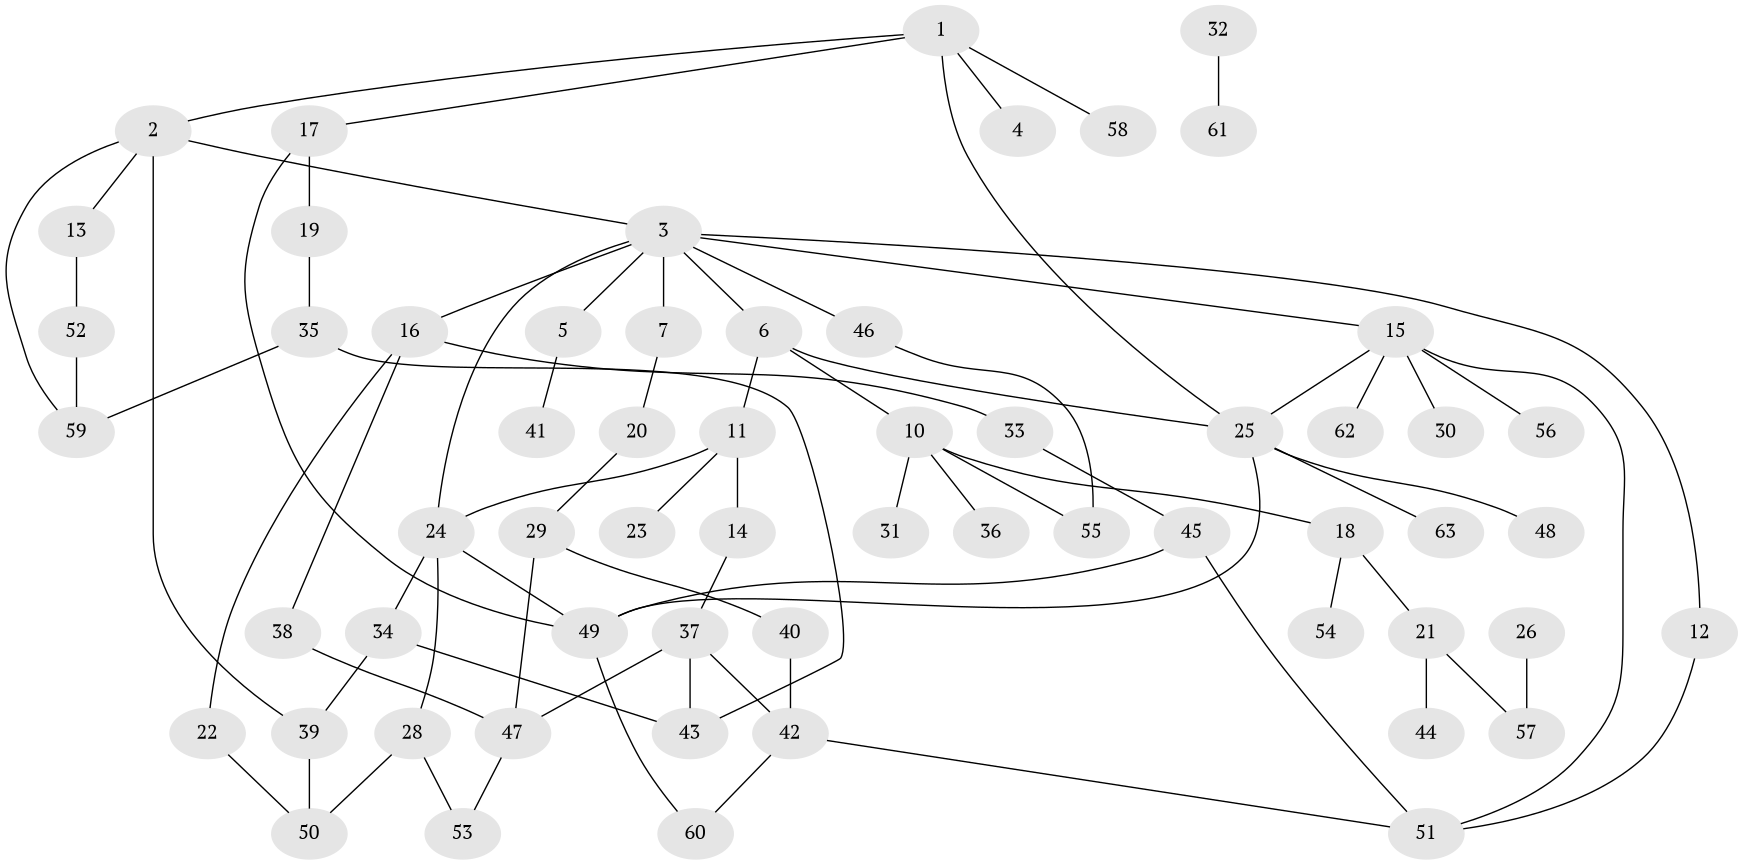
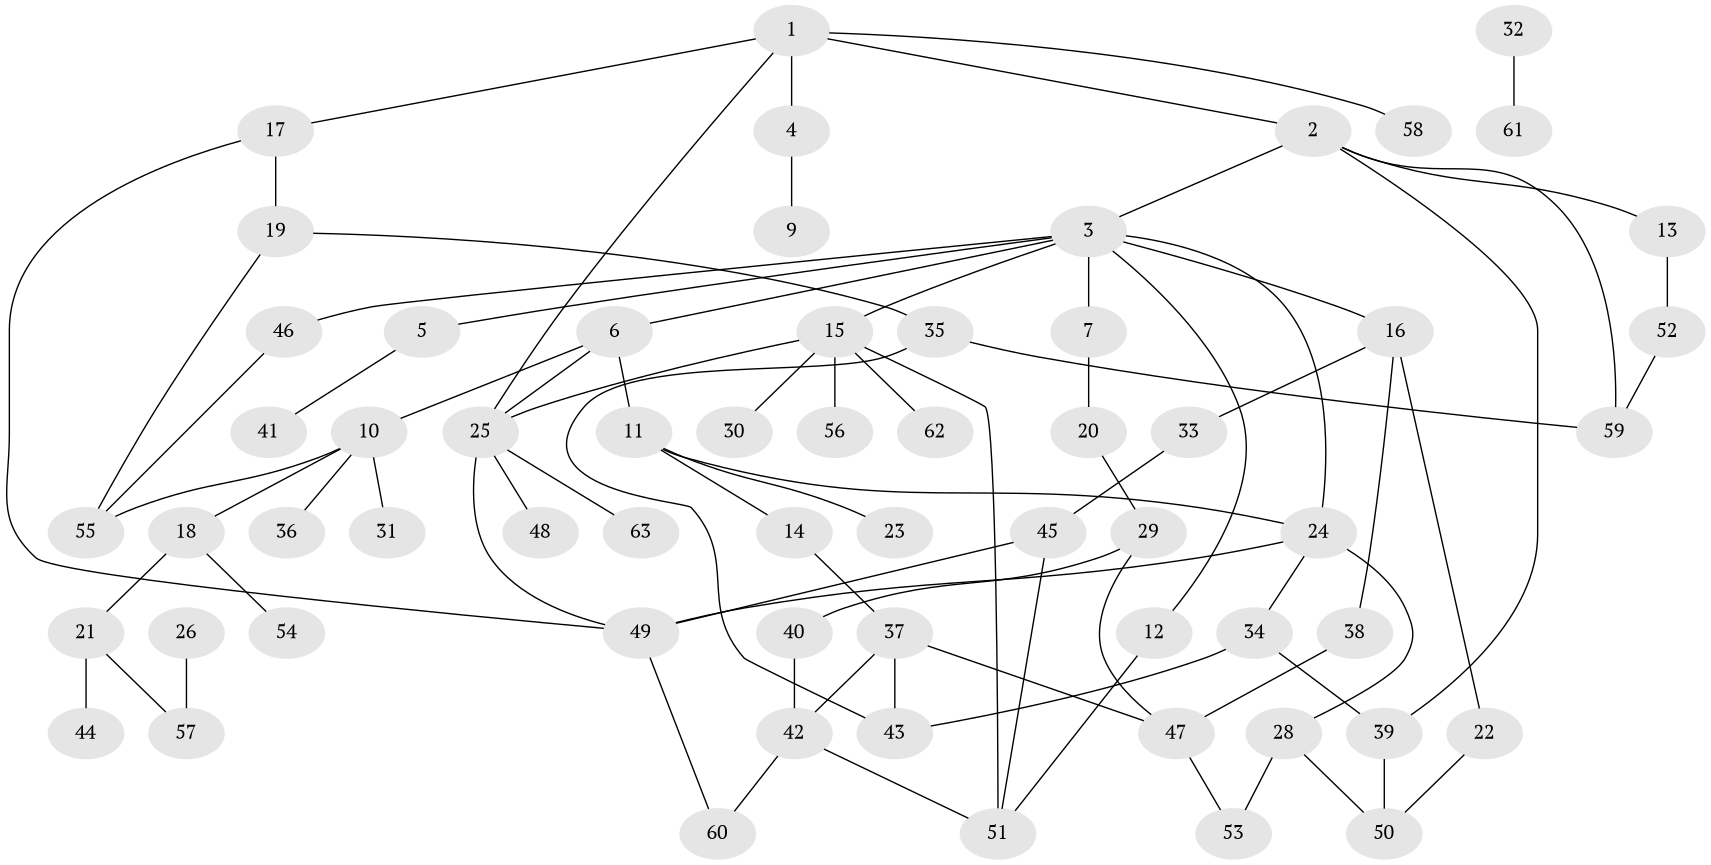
node "9": added
edge "19" -- "55": added
